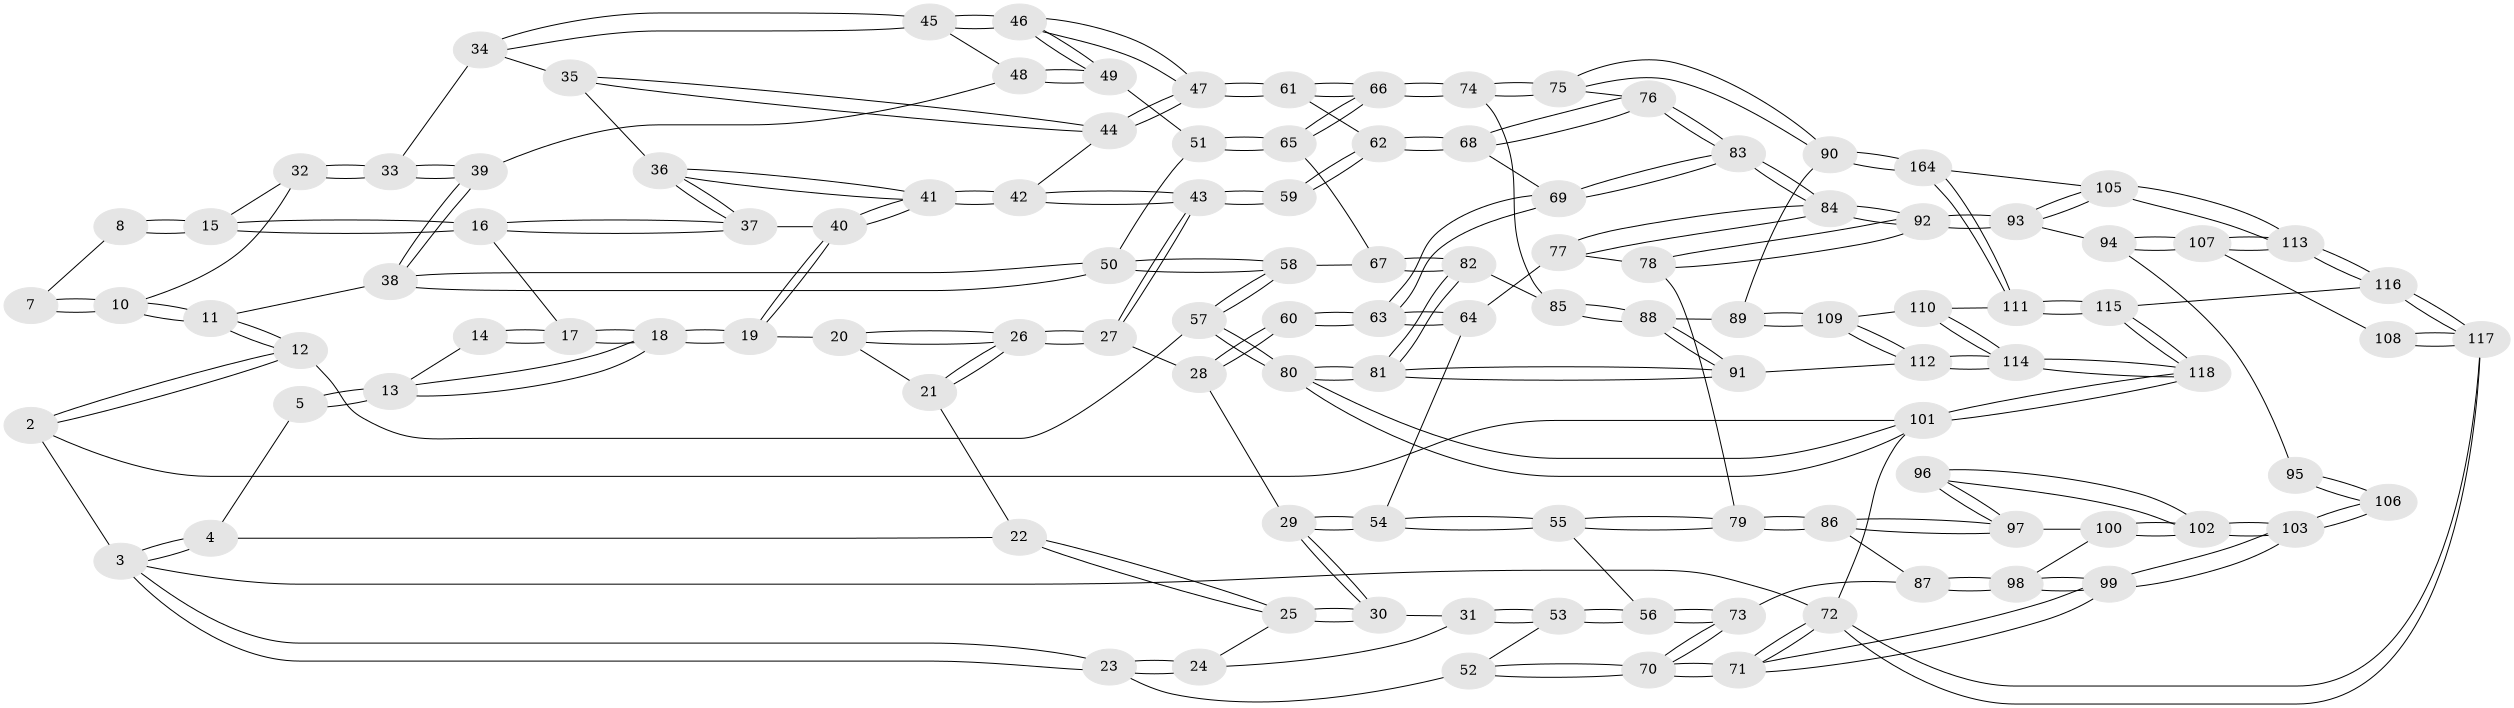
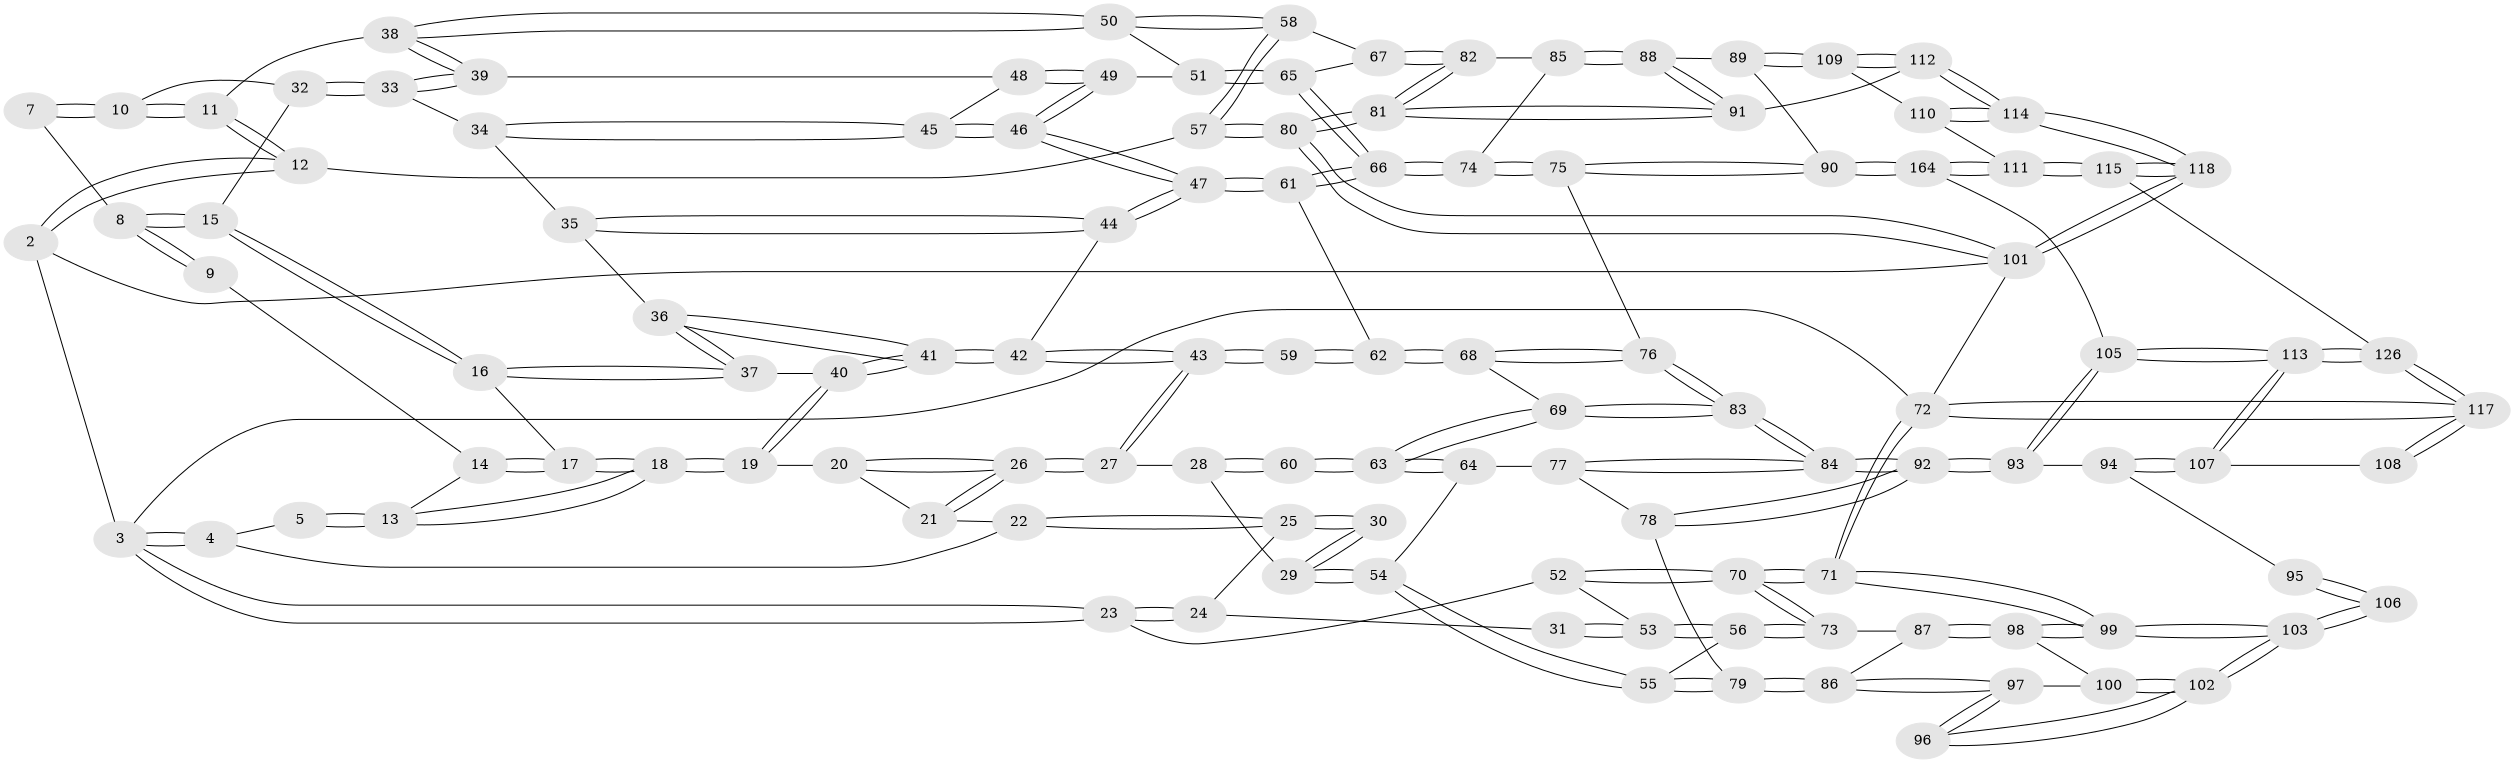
node "9": added
node "116": label "116" -> "126"
edge "30" -- "31": removed
